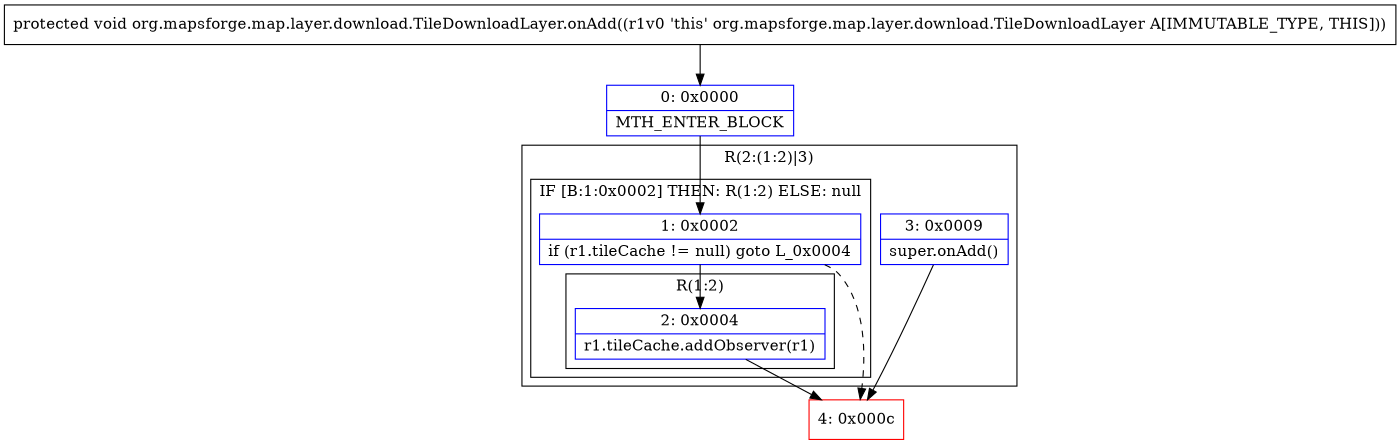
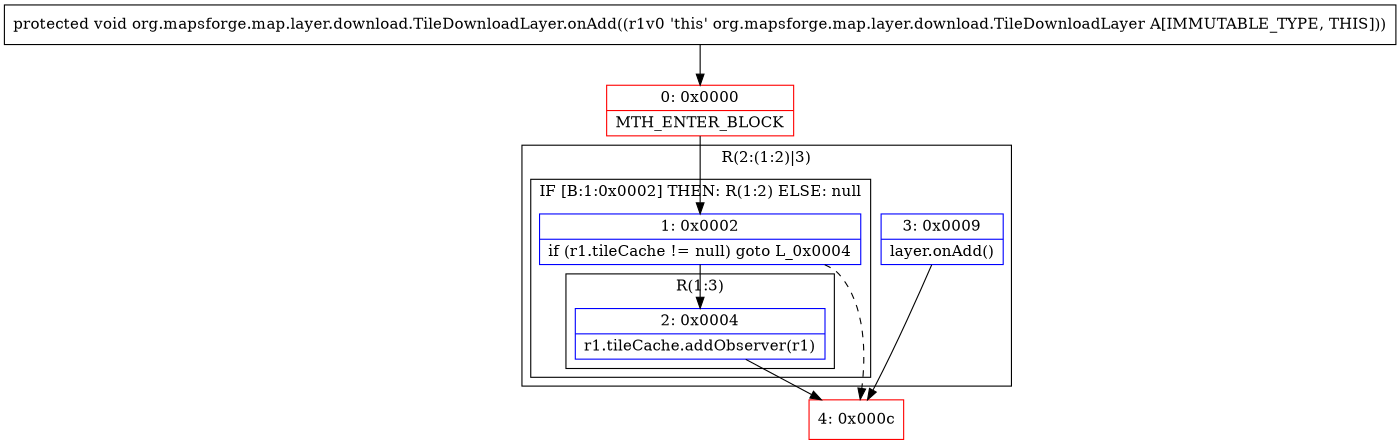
node "0: 0x0000": color blue -> red
node "3: 0x0009": text "super.onAdd()" -> "layer.onAdd()"
cluster "R(1:2)": label "R(1:2)" -> "R(1:3)"
